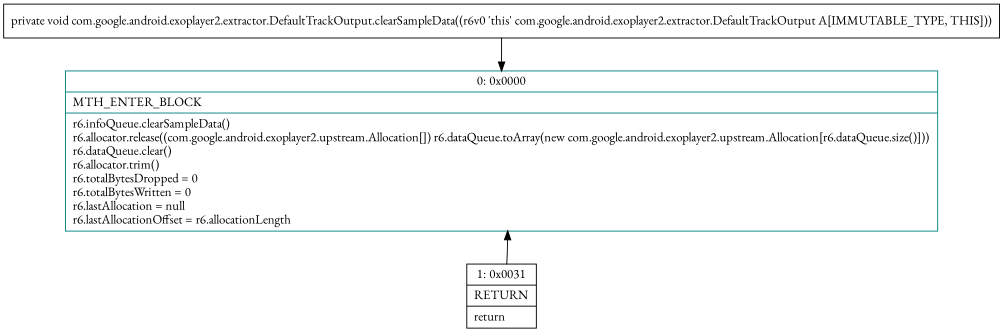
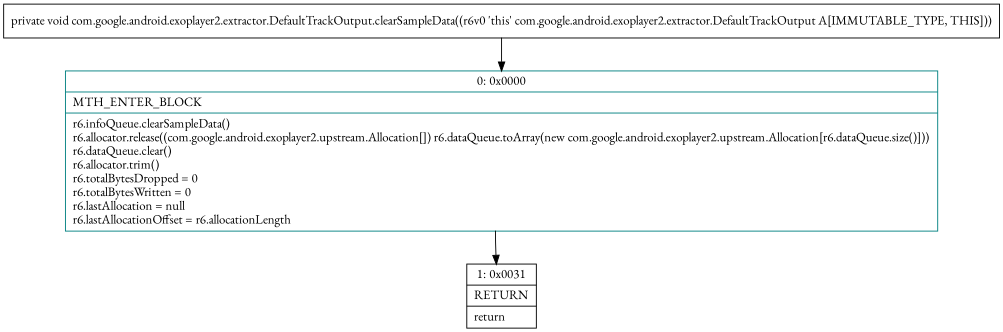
edge "1: 0x0031" -> "0: 0x0000": reversed
